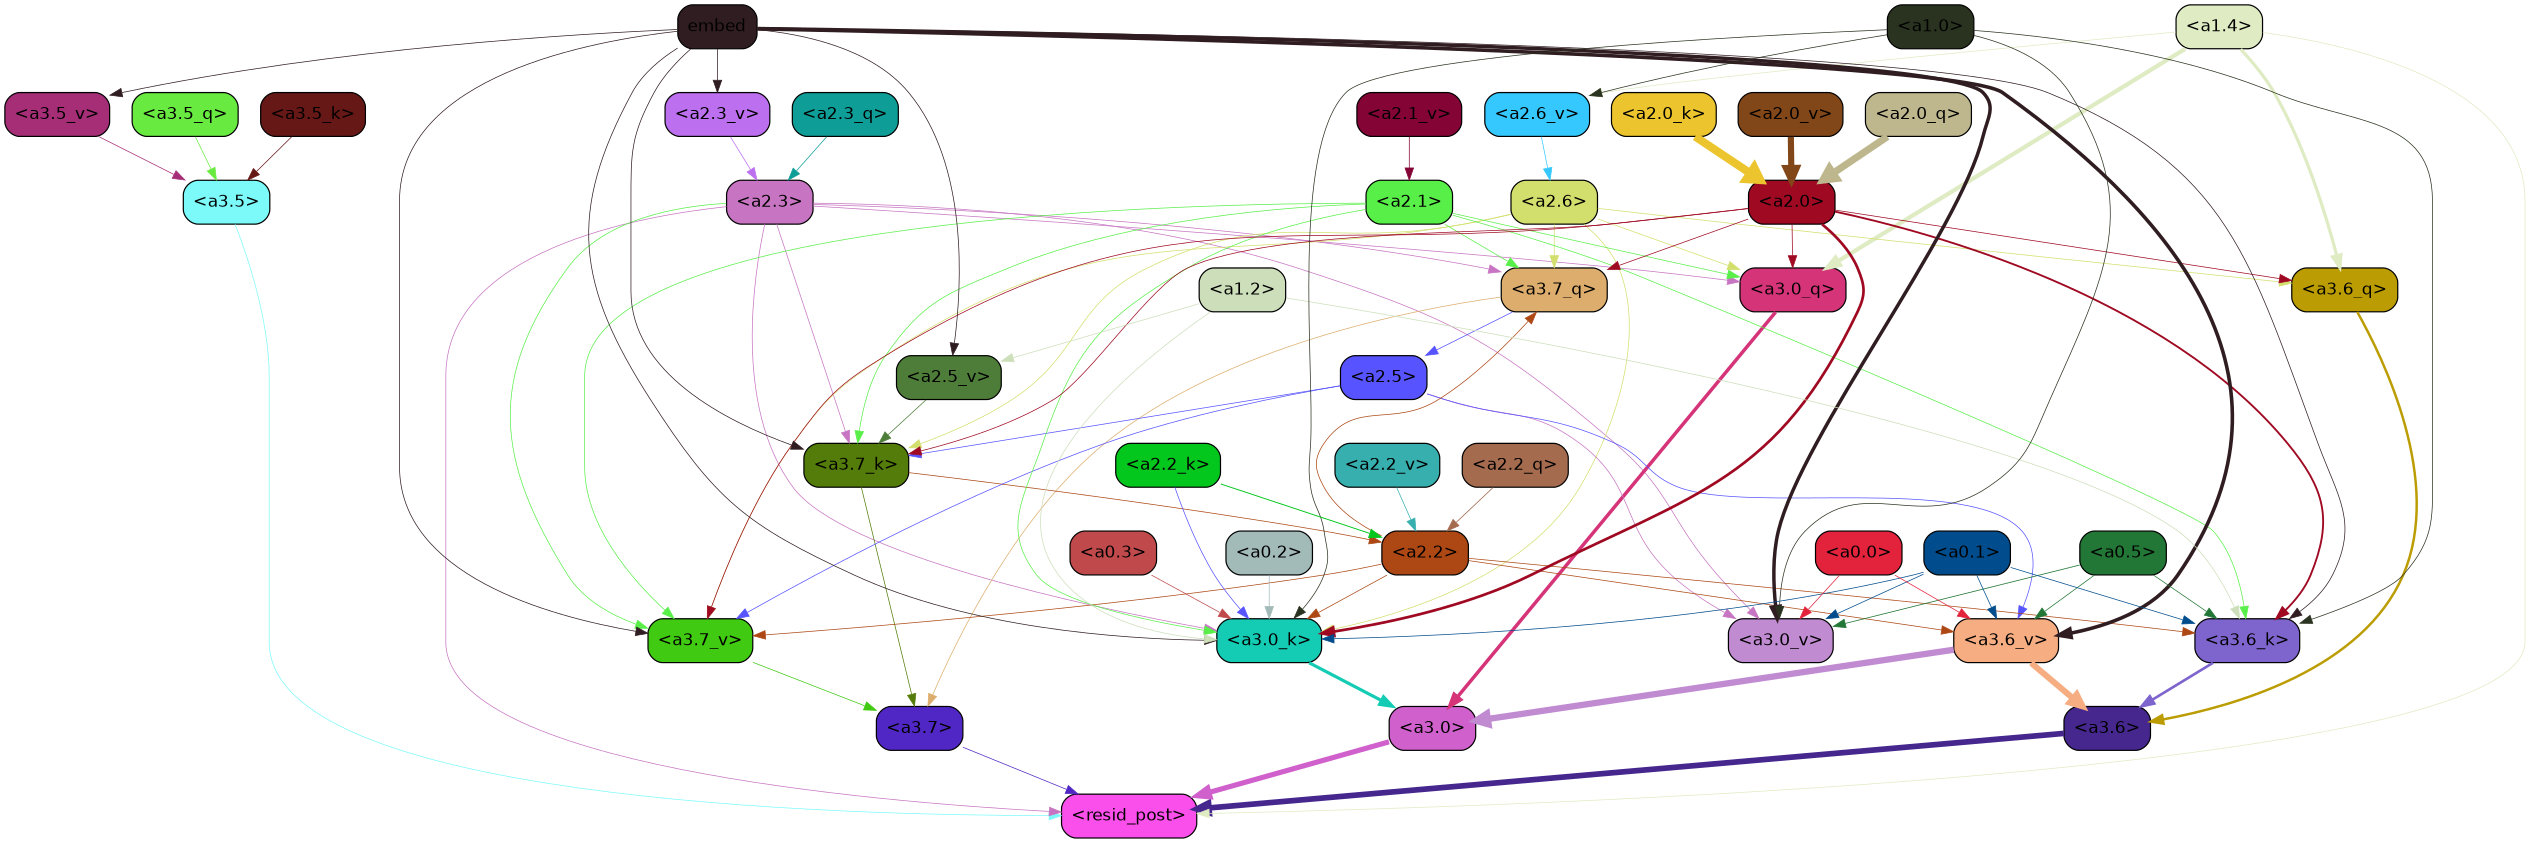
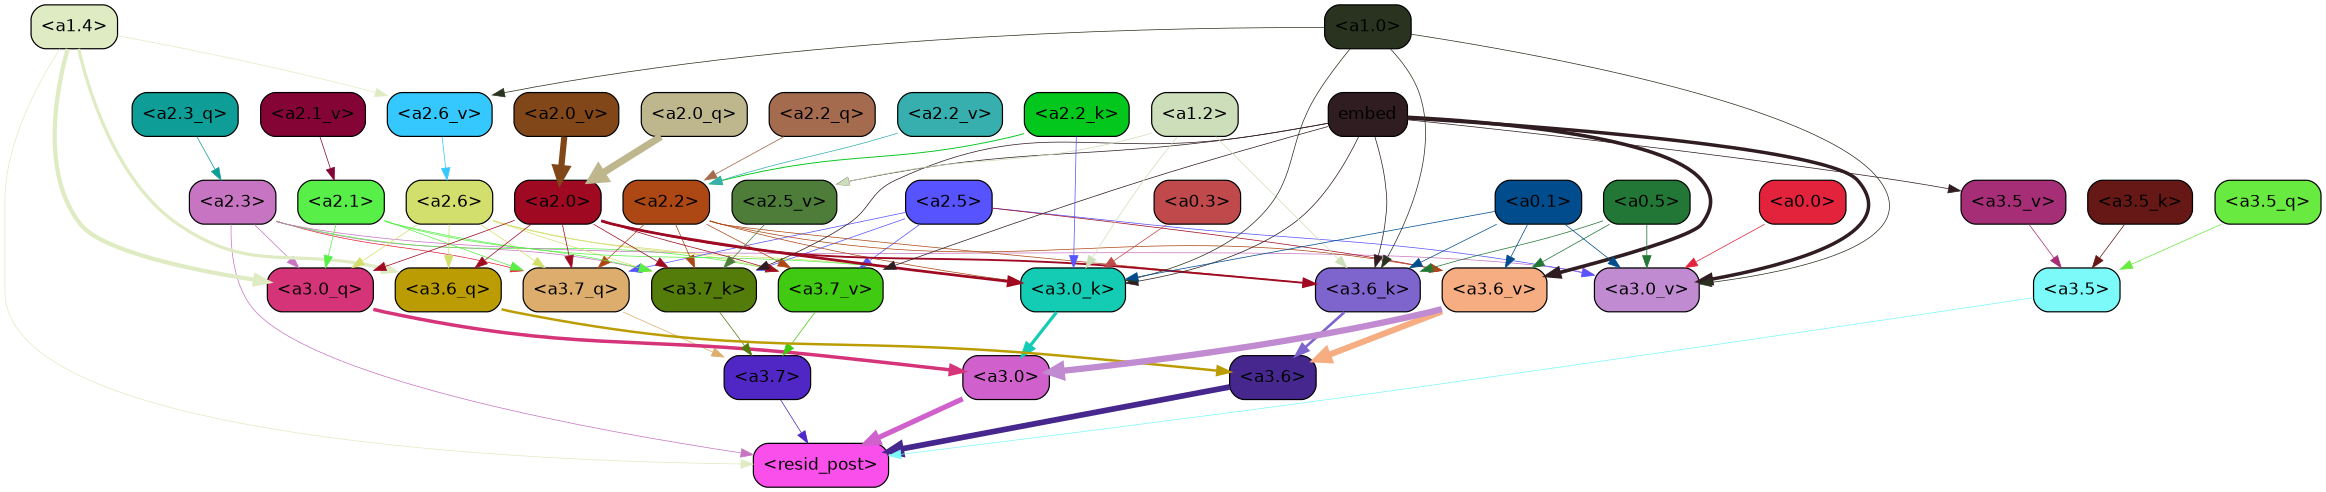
node "<a2.3_v>": removed
node "<a2.0_k>": removed
edge "<a2.3>" -> "<a3.7_q>": color #c775c2 -> #e2233b
edge "<a2.1>" -> "<a3.7_v>": removed
edge "<a3.7_q>" -> "<a2.5>": reversed
edge "<a2.1>" -> "<a3.6_k>": removed
edge "<a2.5>" -> "<a3.0_v>": color #c775c2 -> #5753ff
edge "<a2.5>" -> "<a3.6_v>": color #5753ff -> #9f0922
edge "<a3.7_k>" -> "<a2.2>": reversed
edge "<a2.3>" -> "<a3.0_k>": removed
node "<a0.2>": removed
edge "<a0.0>" -> "<a3.6_v>": removed
